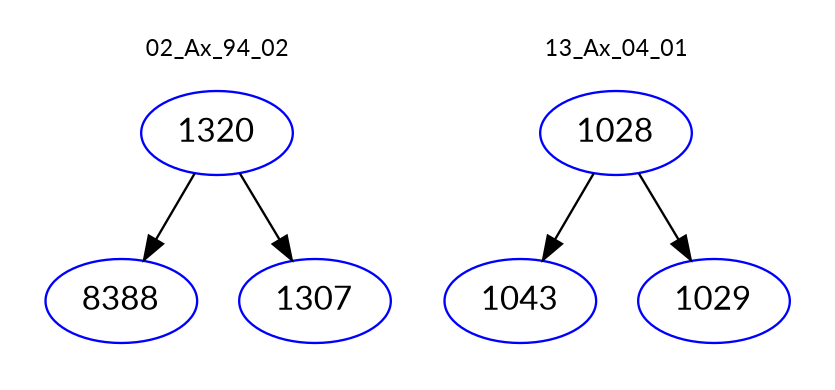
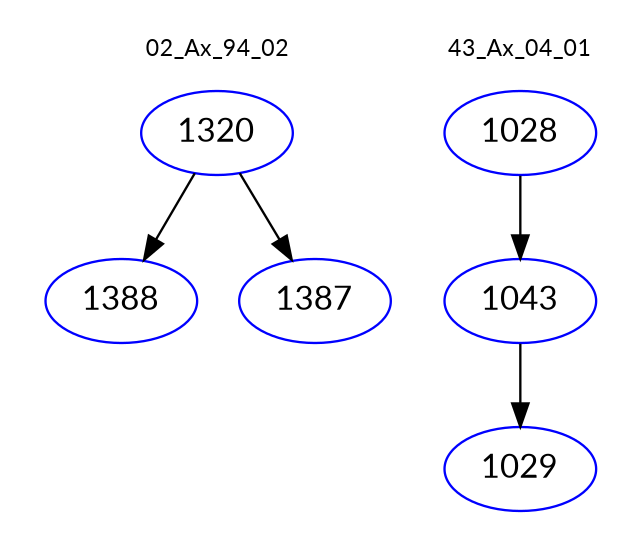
cluster "13_Ax_04_01": label "13_Ax_04_01" -> "43_Ax_04_01"
edge "1028" -> "1029": now "1043" -> "1029"
node "8388": label "8388" -> "1388"
node "1307": label "1307" -> "1387"
